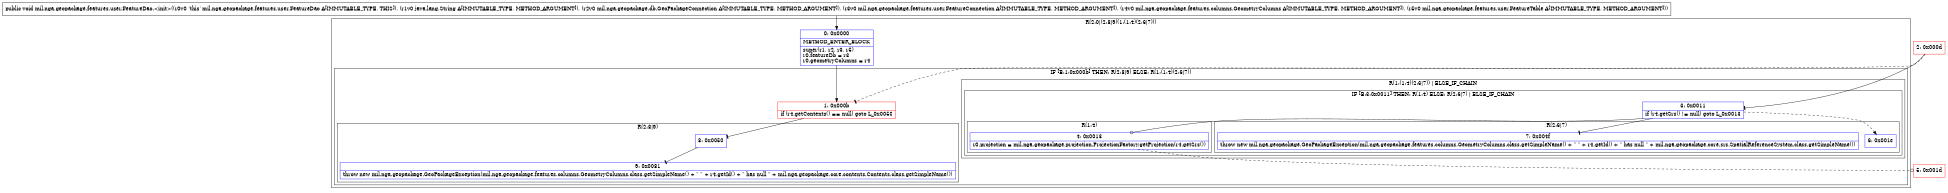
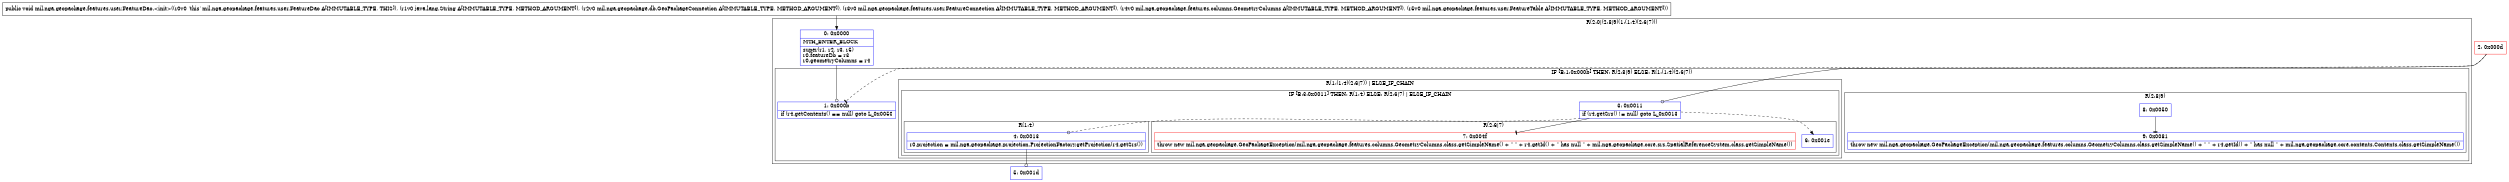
node "0: 0x0000": text "METHOD_ENTER_BLOCK" -> "MTH_ENTER_BLOCK"
edge "0: 0x0000" -> "1: 0x000b": arrowhead normal -> odot
edge "2: 0x000d" -> "3: 0x0011": arrowhead tee -> odot
node "1: 0x000b": color red -> blue
edge "3: 0x0011" -> "4: 0x0013": style solid -> dashed
edge "1: 0x000b" -> "8: 0x0050": removed
node "7: 0x004f": color blue -> red
edge "4: 0x0013" -> "5: 0x001d": style dashed -> solid
node "5: 0x001d": color red -> blue
